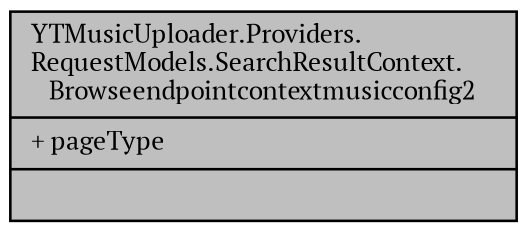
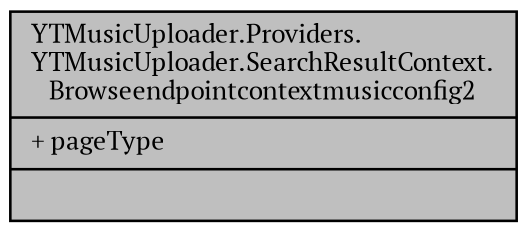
node "YTMusicUploader.Providers.": text "RequestModels.SearchResultContext." -> "YTMusicUploader.SearchResultContext."
